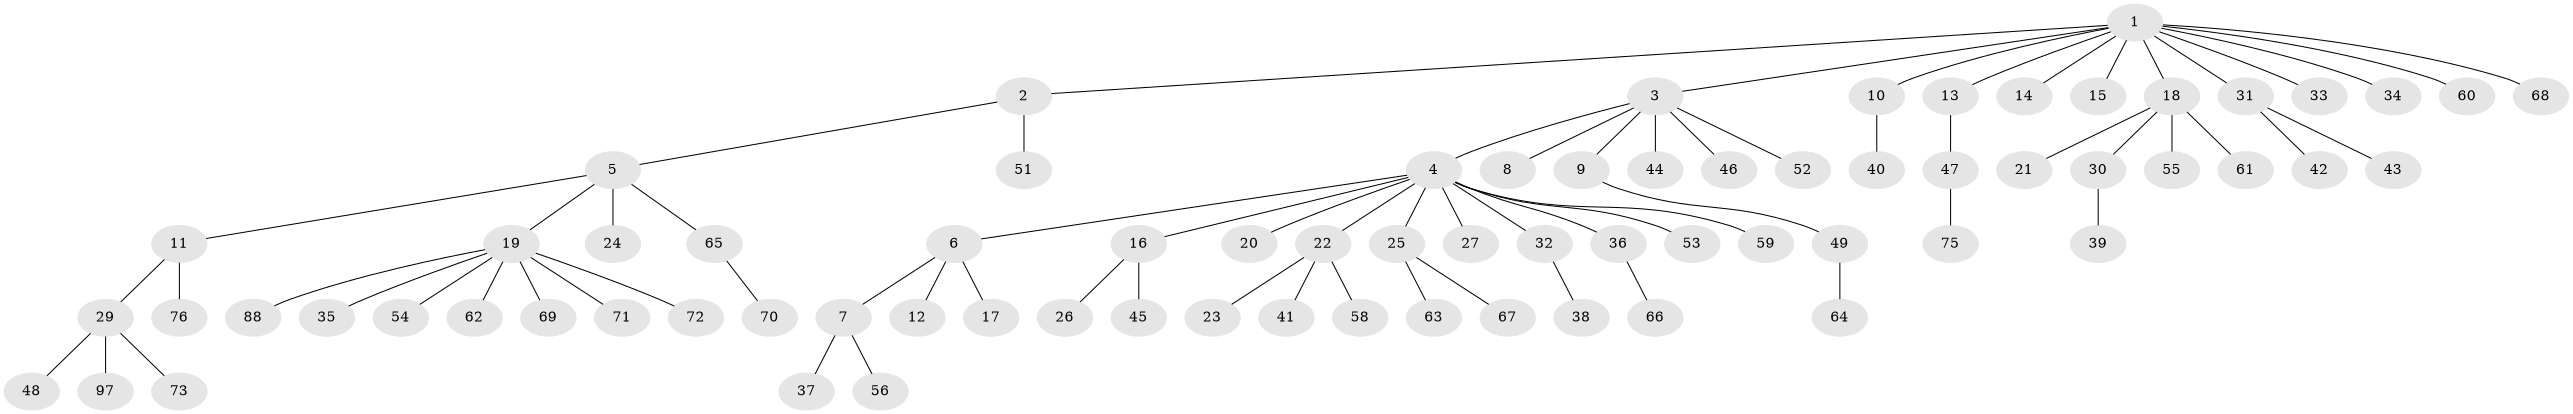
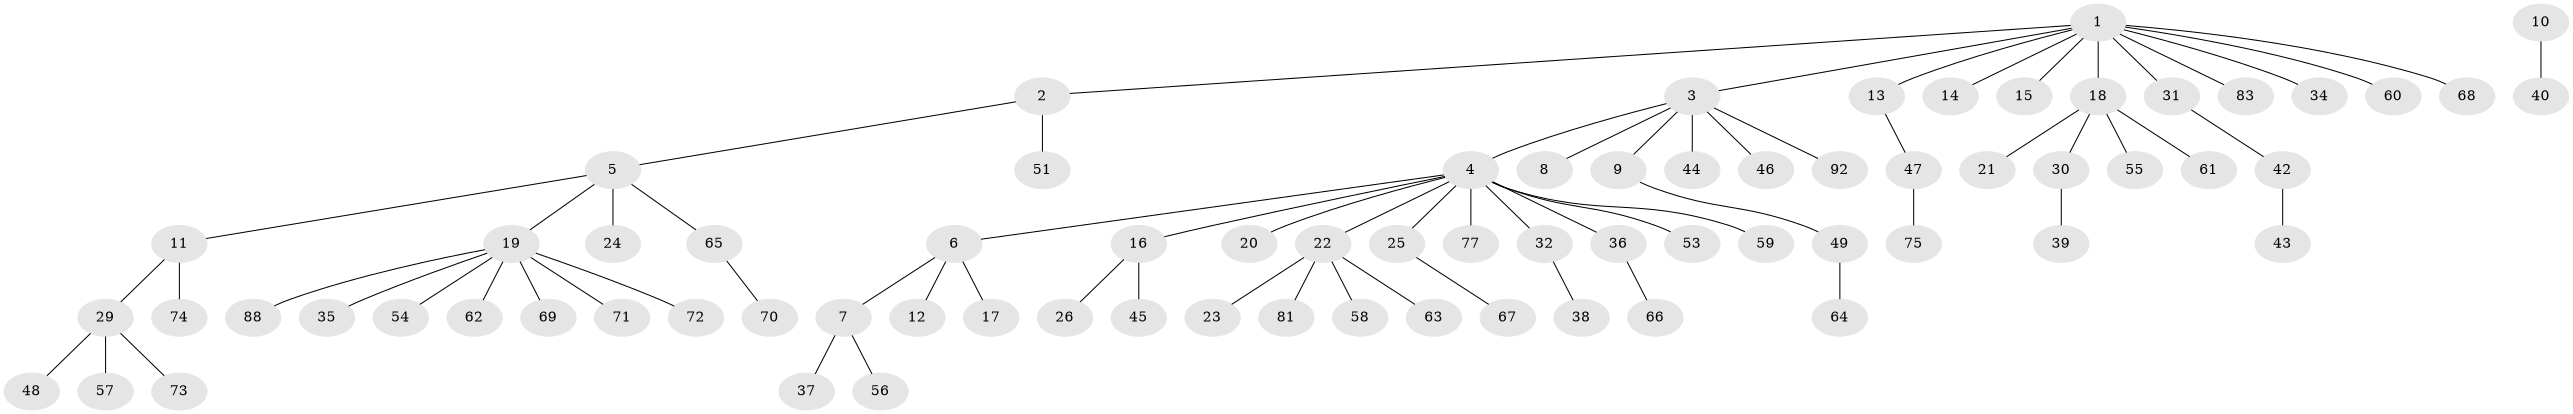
edge "1" -- "10": removed
node "33": label "33" -> "83"
edge "31" -- "43": now "42" -- "43"
node "52": label "52" -> "92"
node "27": label "27" -> "77"
edge "25" -- "63": now "22" -- "63"
node "76": label "76" -> "74"
node "41": label "41" -> "81"
node "97": label "97" -> "57"
